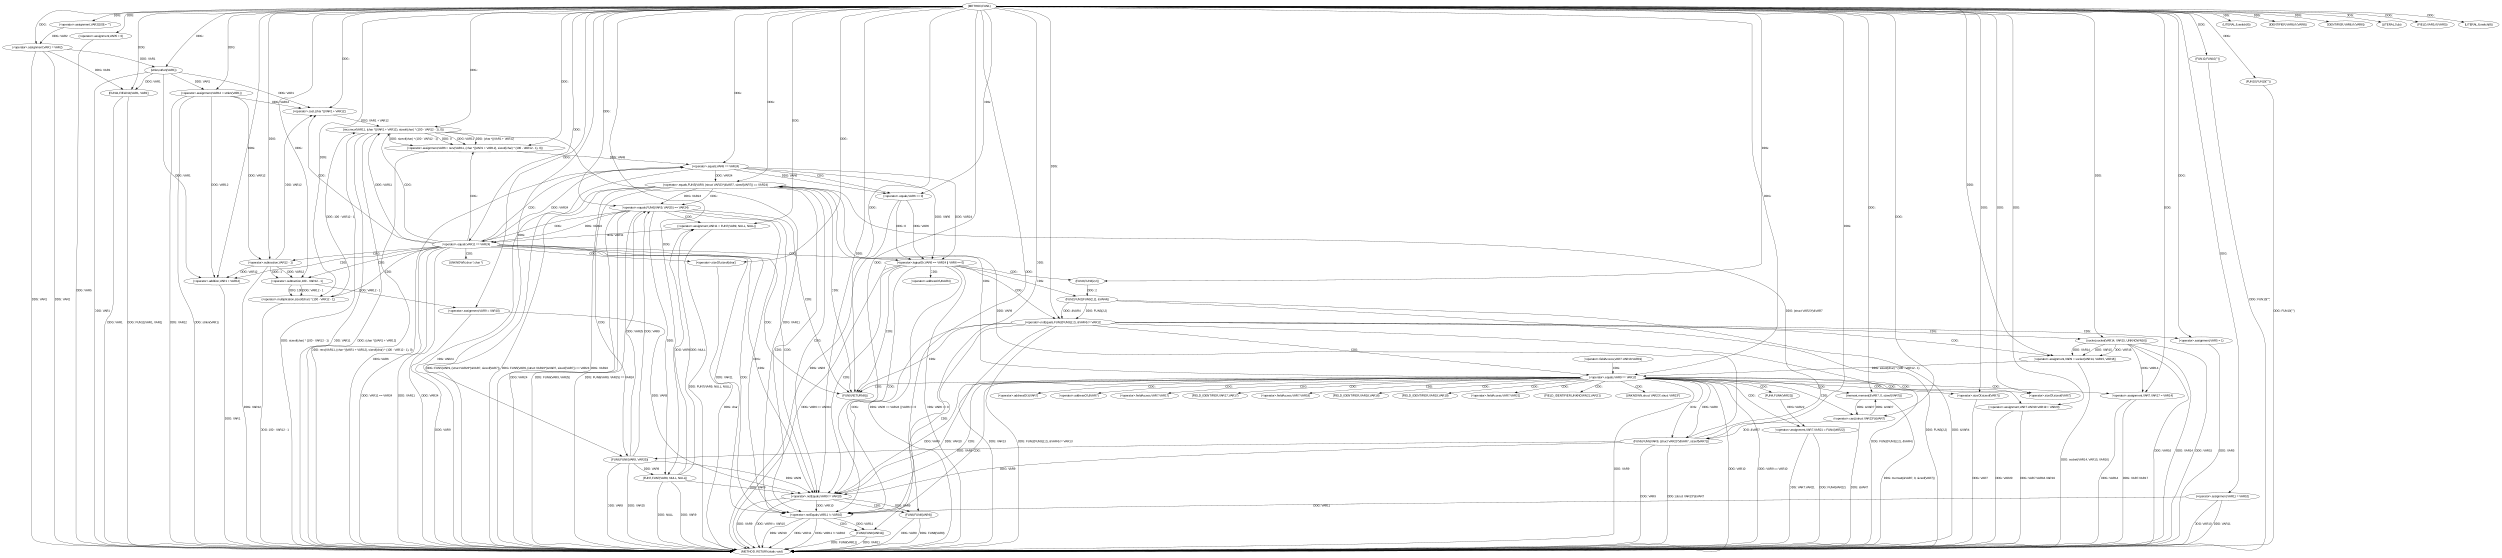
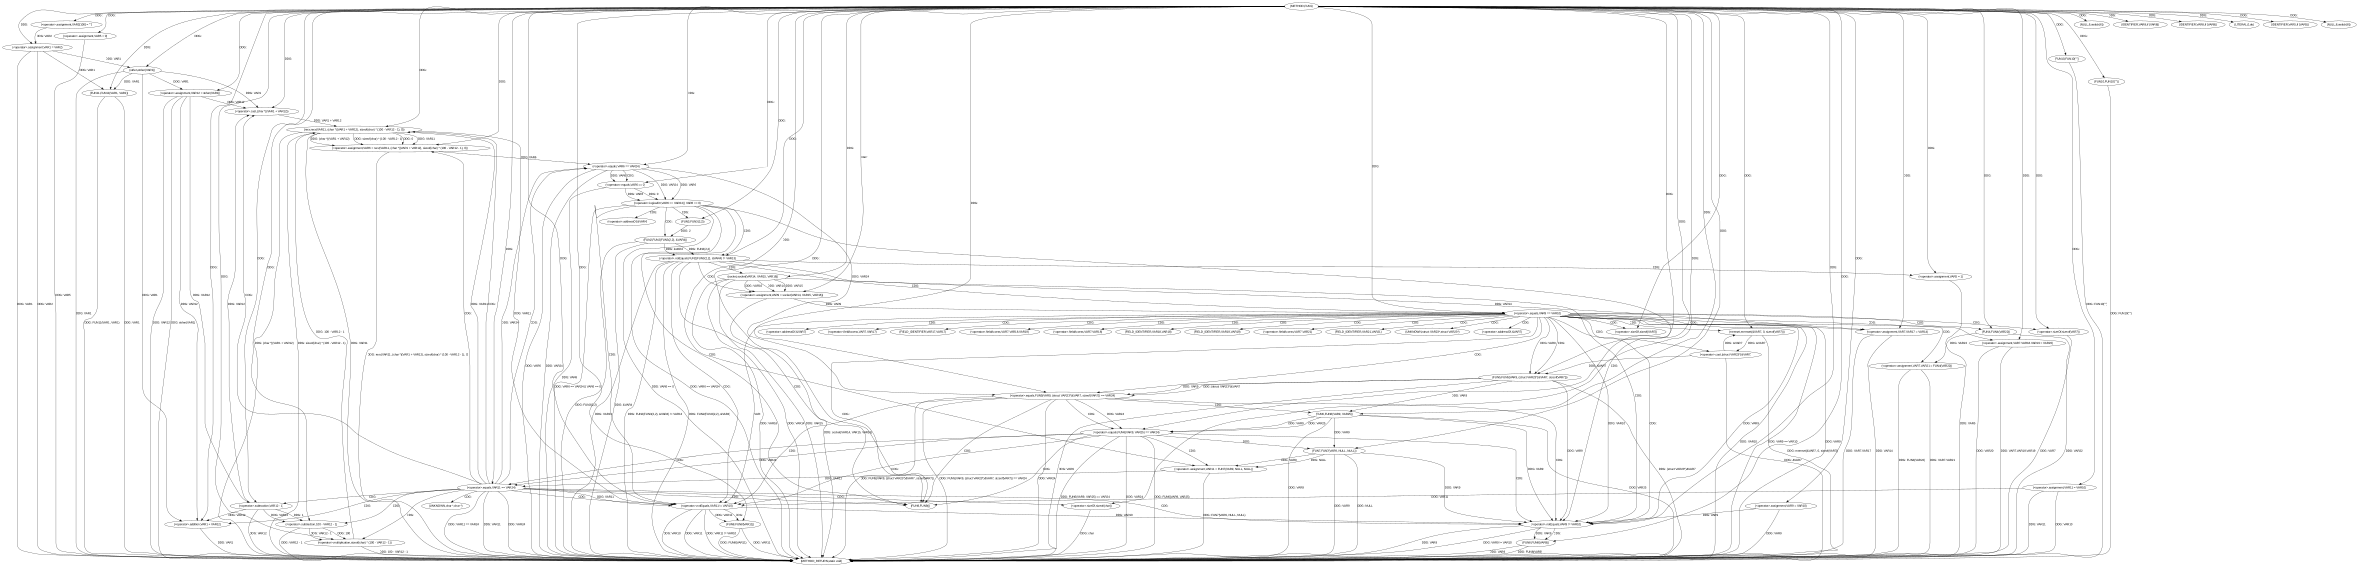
edge "(METHOD,FUN1)" -> "(<operator>.cast,(struct VAR23*)&VAR7)": now "(METHOD,FUN1)" -> "(FUN4,FUN4(VAR22))"
node "(LITERAL,6,switch(6))": label "(LITERAL,6,switch(6))" -> "(NULL,6,switch(6))"
node "(FIELD,VAR5,if (VAR5))": label "(FIELD,VAR5,if (VAR5))" -> "(IDENTIFIER,VAR5,if (VAR5))"
node "(LITERAL,8,switch(8))": label "(LITERAL,8,switch(8))" -> "(NULL,8,switch(8))"
node "(FUN11,FIELD11(VAR1, VAR1))": label "(FUN11,FIELD11(VAR1, VAR1))" -> "(FUN11,FUN11(VAR1, VAR1))"
edge "(METHOD,FUN1)" -> "(<operator>.assignment,VAR9 = socket(VAR14, VAR15, VAR16))": label "DDG: " -> "VAR: "
edge "(<operator>.equals,VAR11 == VAR24)" -> "(<operator>.logicalOr,VAR6 == VAR24 || VAR6 == 0)": removed, label "CDG:"
edge "(<operator>.subtraction,100 - VAR12 - 1)" -> "(<operator>.assignment,VAR9 = VAR10)": now "(<operator>.subtraction,100 - VAR12 - 1)" -> "(METHOD_RETURN,static void)"
node "(socket,socket(VAR14, VAR15, UNKNOWN16))": label "(socket,socket(VAR14, VAR15, UNKNOWN16))" -> "(socket,socket(VAR14, VAR15, VAR16))"
edge "(<operator>.fieldAccess,VAR7.VAR18.VAR19)" -> "(<operator>.equals,VAR9 == VAR10)": reversed
edge "(<operator>.assignment,VAR9 = socket(VAR14, VAR15, VAR16))" -> "(<operator>.equals,VAR9 == VAR10)": label "DDG: sizeof(char) * (100 - VAR12 - 1)" -> "DDG: VAR9"
node "(FUN9,RETURN9())": label "(FUN9,RETURN9())" -> "(FUN9,FUN9())"
node "(FIELD_IDENTIFIER,UNKNOWN21,VAR21)": label "(FIELD_IDENTIFIER,UNKNOWN21,VAR21)" -> "(FIELD_IDENTIFIER,VAR21,VAR21)"
edge "(<operator>.equals,VAR9 == VAR10)" -> "(<operator>.notEquals,VAR11 != VAR10)": label "CDG: " -> "VAR: "
edge "(<operator>.notEquals,VAR9 != VAR10)" -> "(<operator>.notEquals,VAR11 != VAR10)": reversed
edge "(FUN4,FUN4(VAR22))" -> "(METHOD_RETURN,static void)": added, label "DDG: VAR22"
